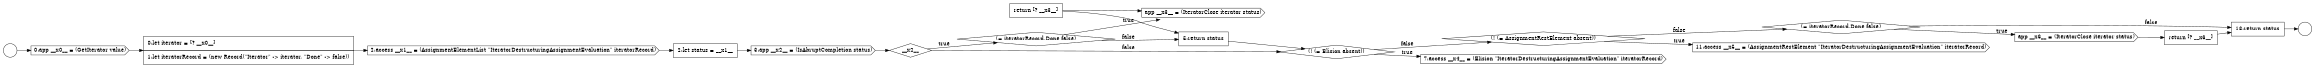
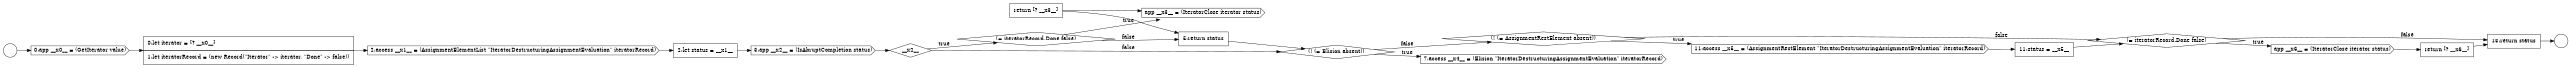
node "11:status = __x5__": added
